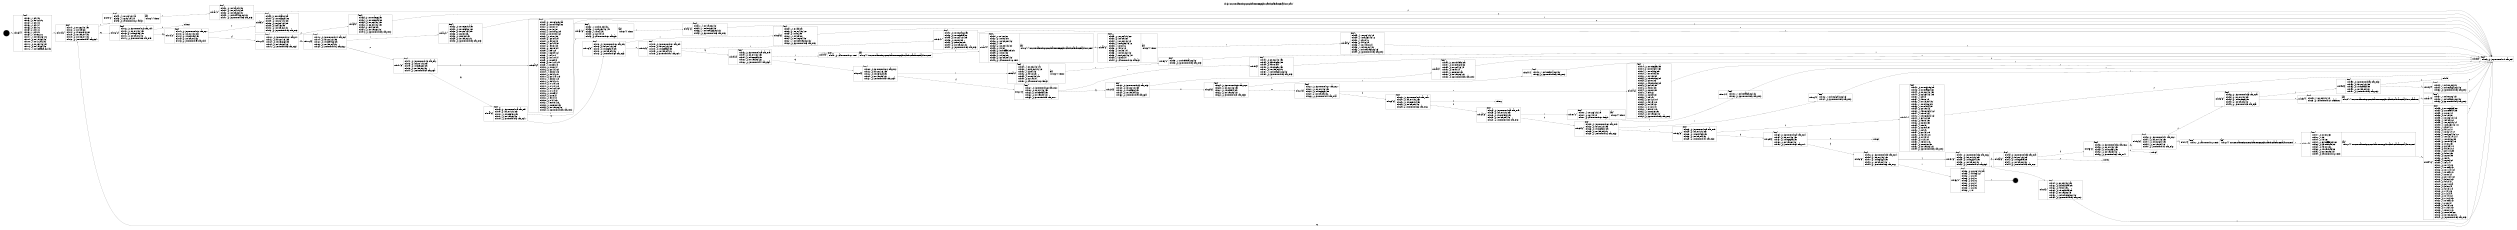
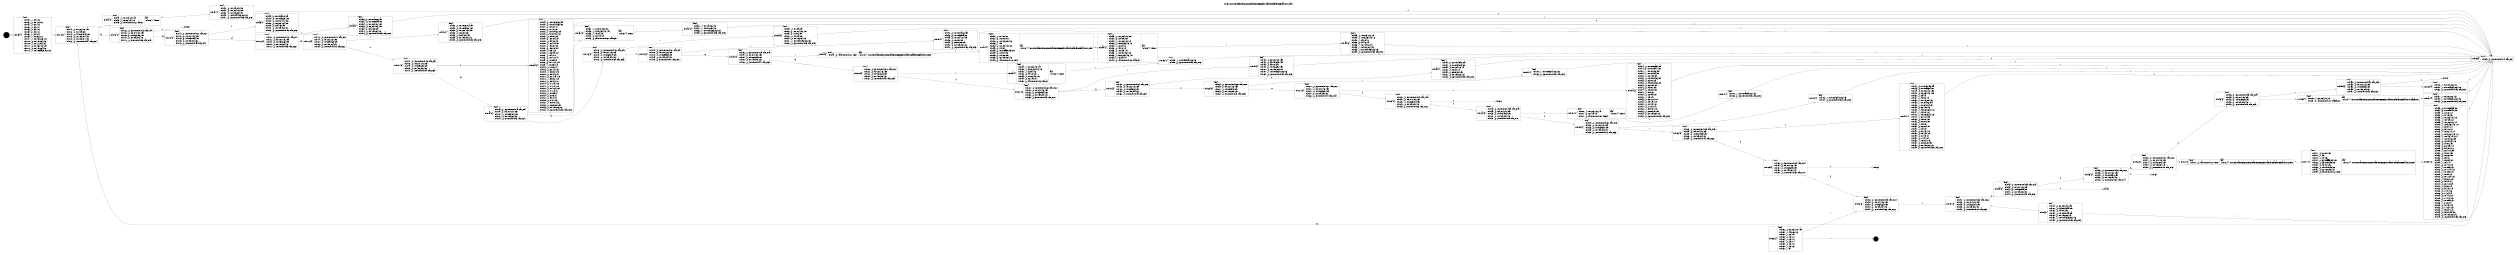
edge "0x401908 [25]" -> "0x401e58 [21]": reversed
